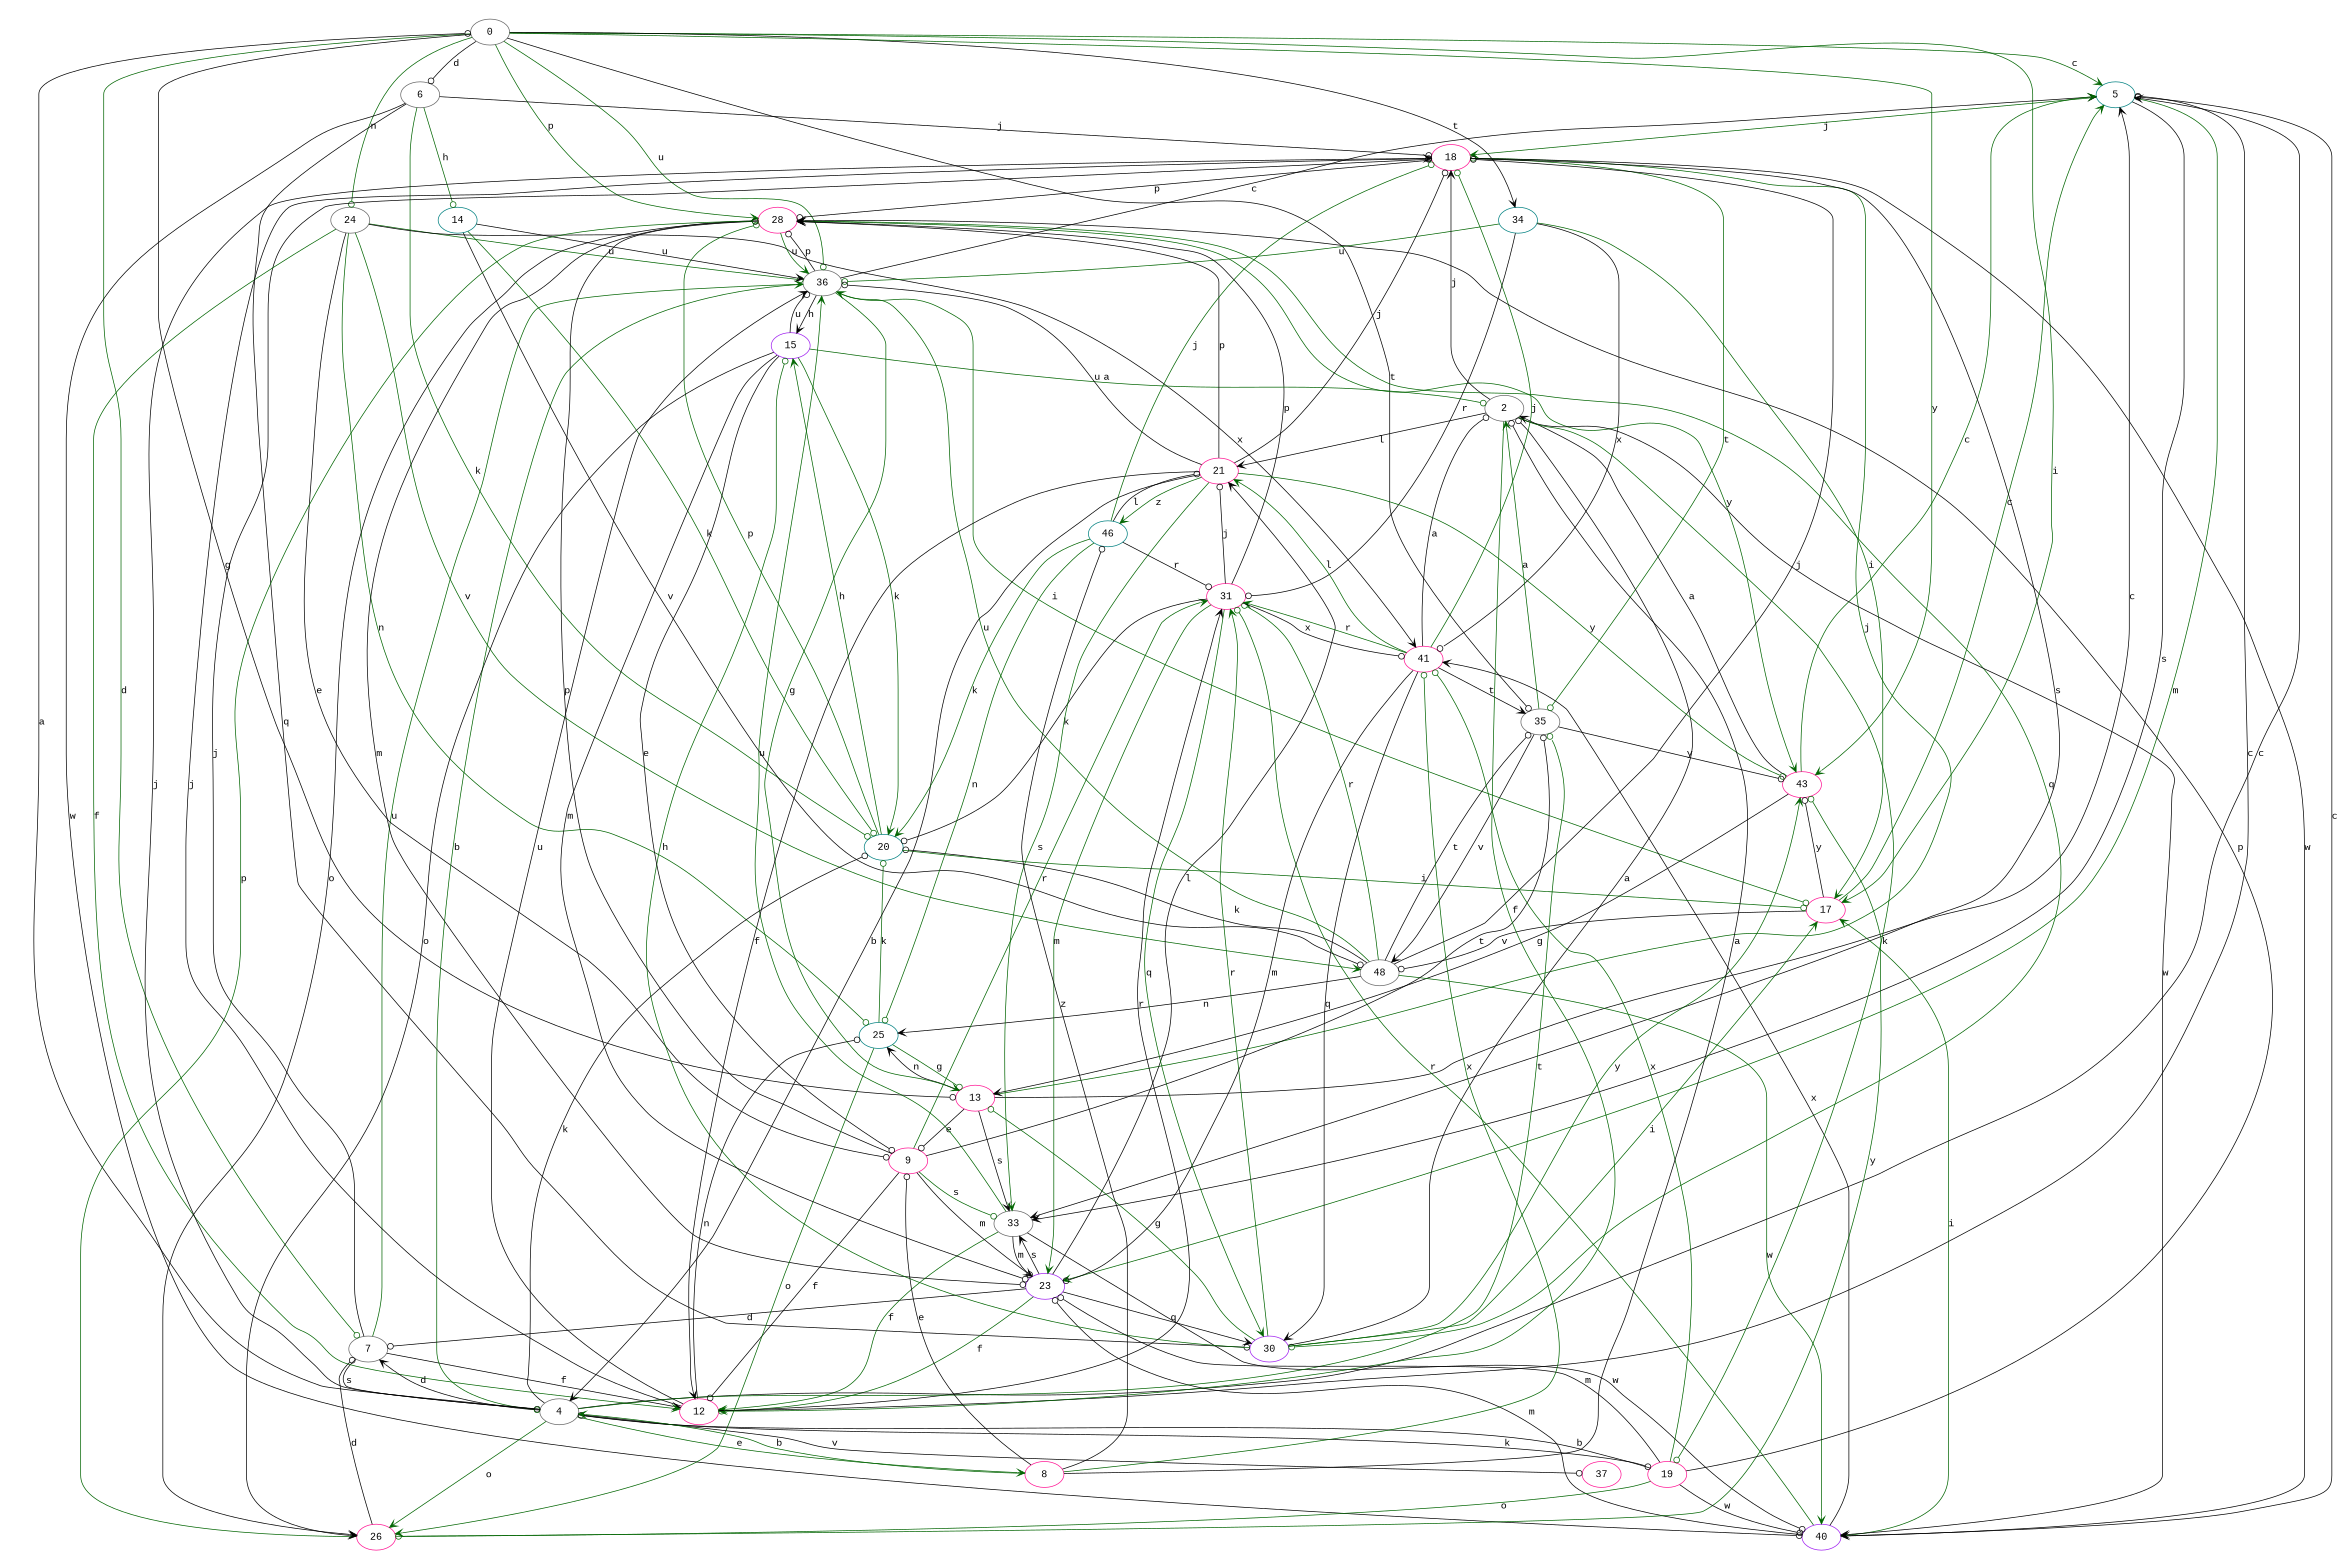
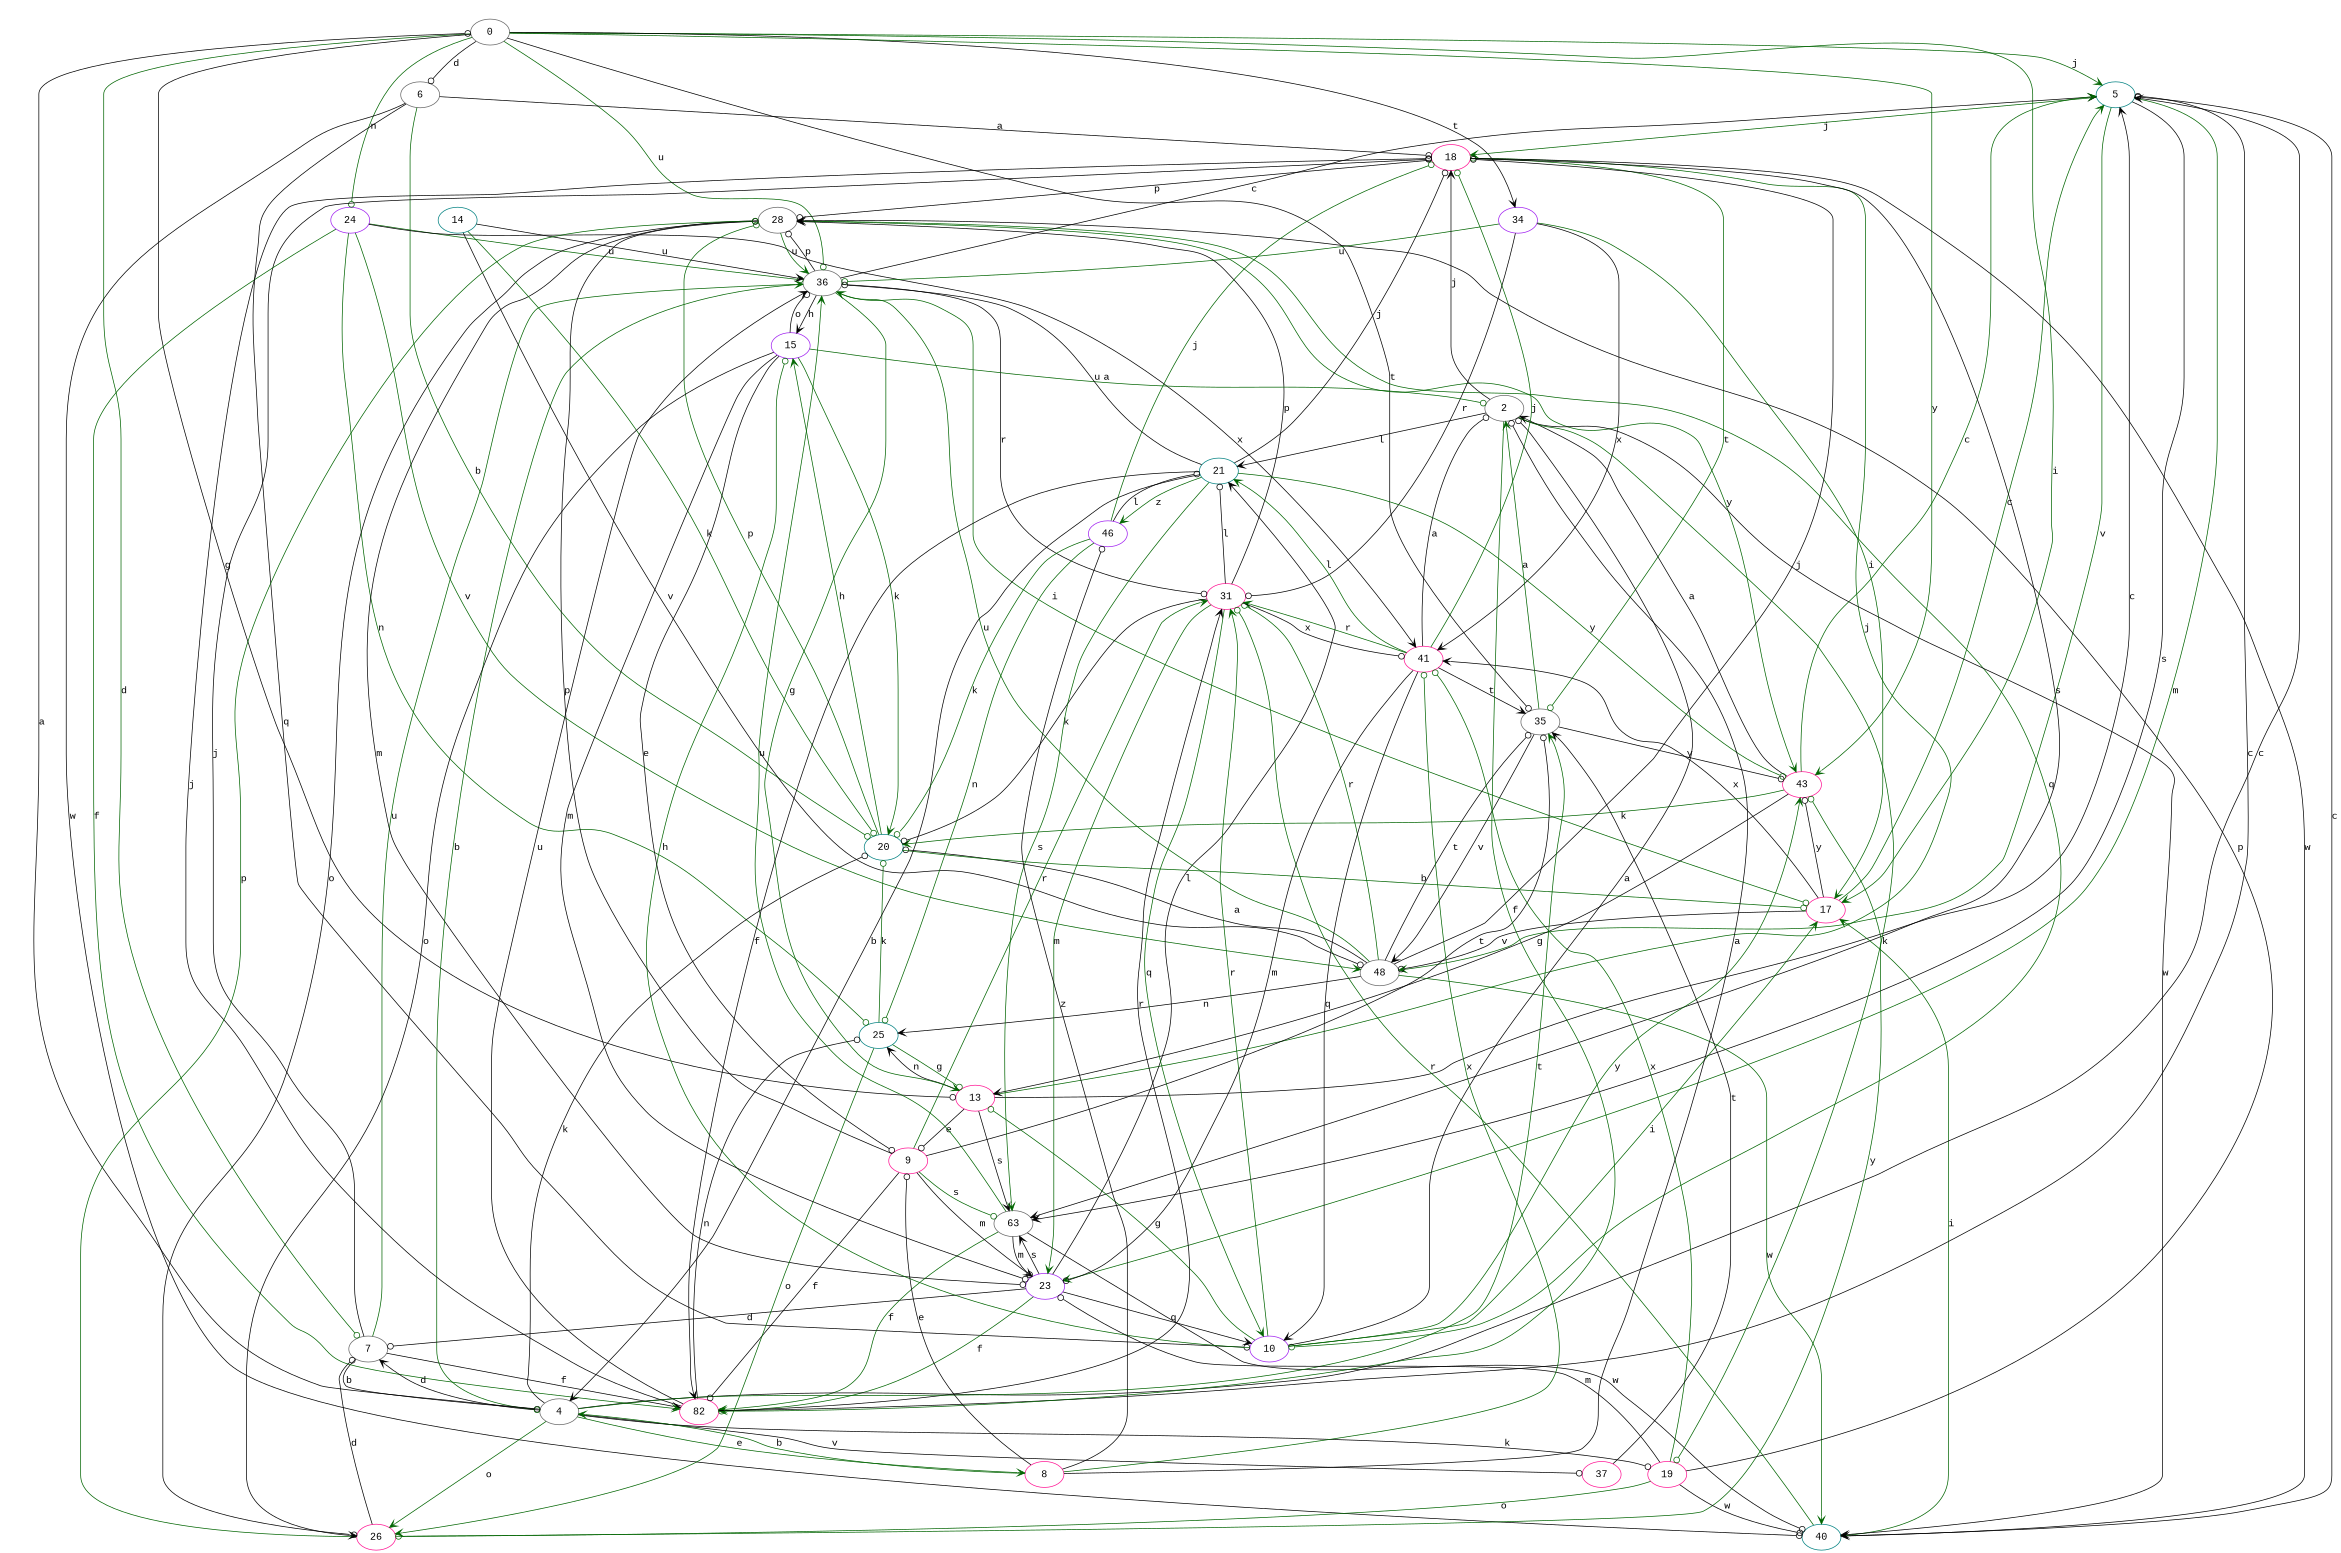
edge "0" -> "5": label "c" -> "j"
edge "6" -> "18": label "j" -> "a"
edge "6" -> "14": removed, label "h"
edge "0" -> "28": removed, label "p"
node "24": color gray40 -> purple
node "28": color deeppink -> gray40
node "34": color teal -> purple
edge "21" -> "28": removed, label "p"
edge "15" -> "36": label "u" -> "o"
edge "4" -> "18": removed, label "j"
edge "34" -> "41": arrowhead odot -> vee
edge "6" -> "20": label "k" -> "b"
node "21": color deeppink -> teal
node "46": color teal -> purple
edge "31" -> "21": label "j" -> "l"
edge "46" -> "31": now "36" -> "31"
edge "46" -> "20": arrowhead vee -> odot
edge "5" -> "48": added, label "v"
edge "24" -> "9": removed, label "e"
edge "28" -> "26": arrowhead vee -> odot
edge "43" -> "20": added, label "k"
edge "20" -> "17": label "i" -> "b"
edge "48" -> "20": label "k" -> "a"
edge "40" -> "41": now "17" -> "41"
edge "37" -> "35": added, label "t"
node "33": label "33" -> "63"
node "30": label "30" -> "10"
edge "4" -> "35": arrowhead odot -> vee
edge "7" -> "4": label "s" -> "b"
edge "40" -> "23": removed, label "m"
node "12": label "12" -> "82"
edge "19" -> "4": removed, label "b"
node "40": color purple -> teal
